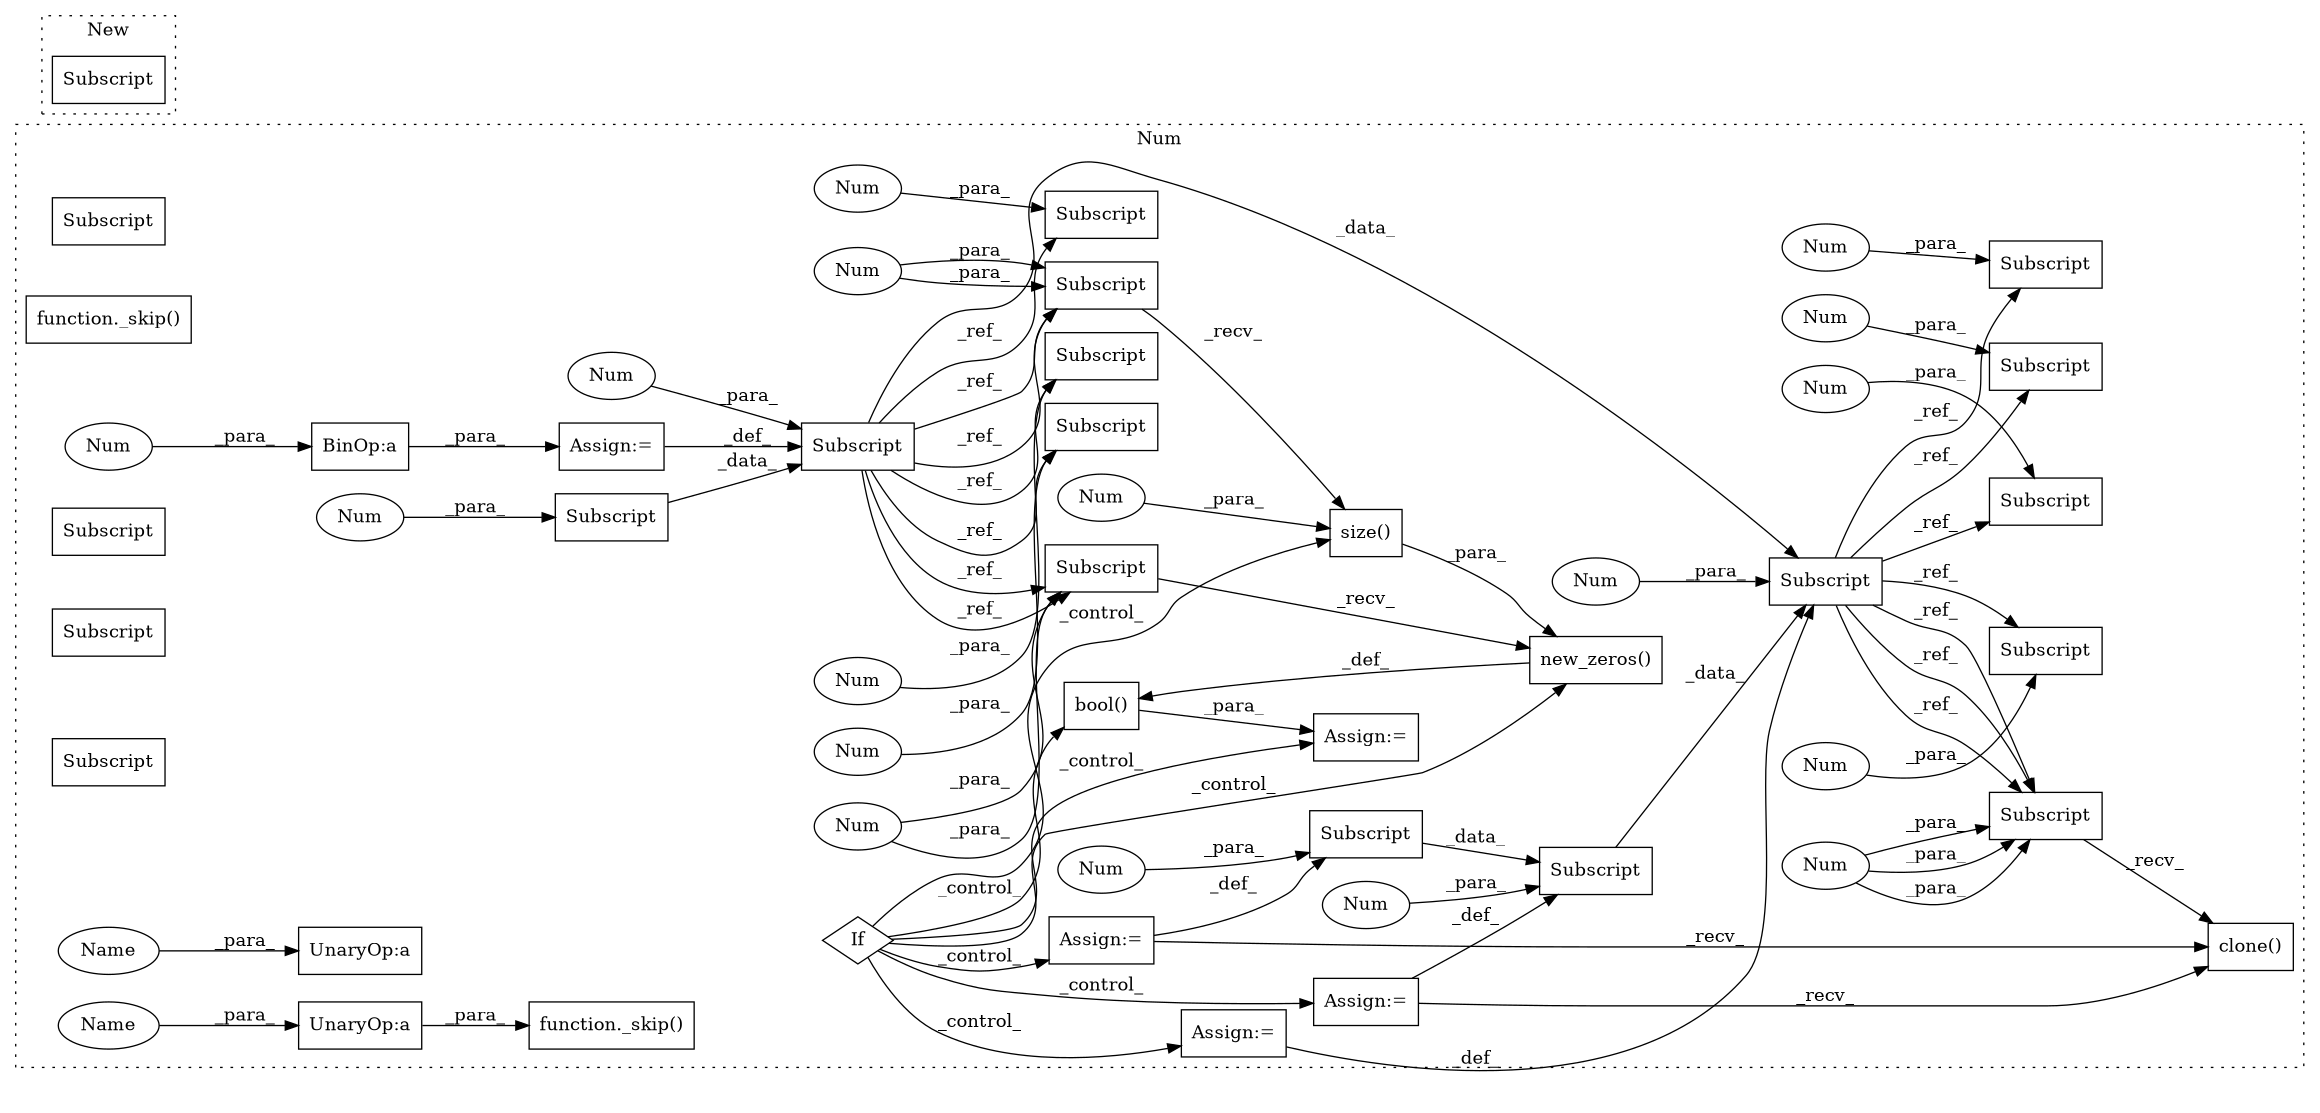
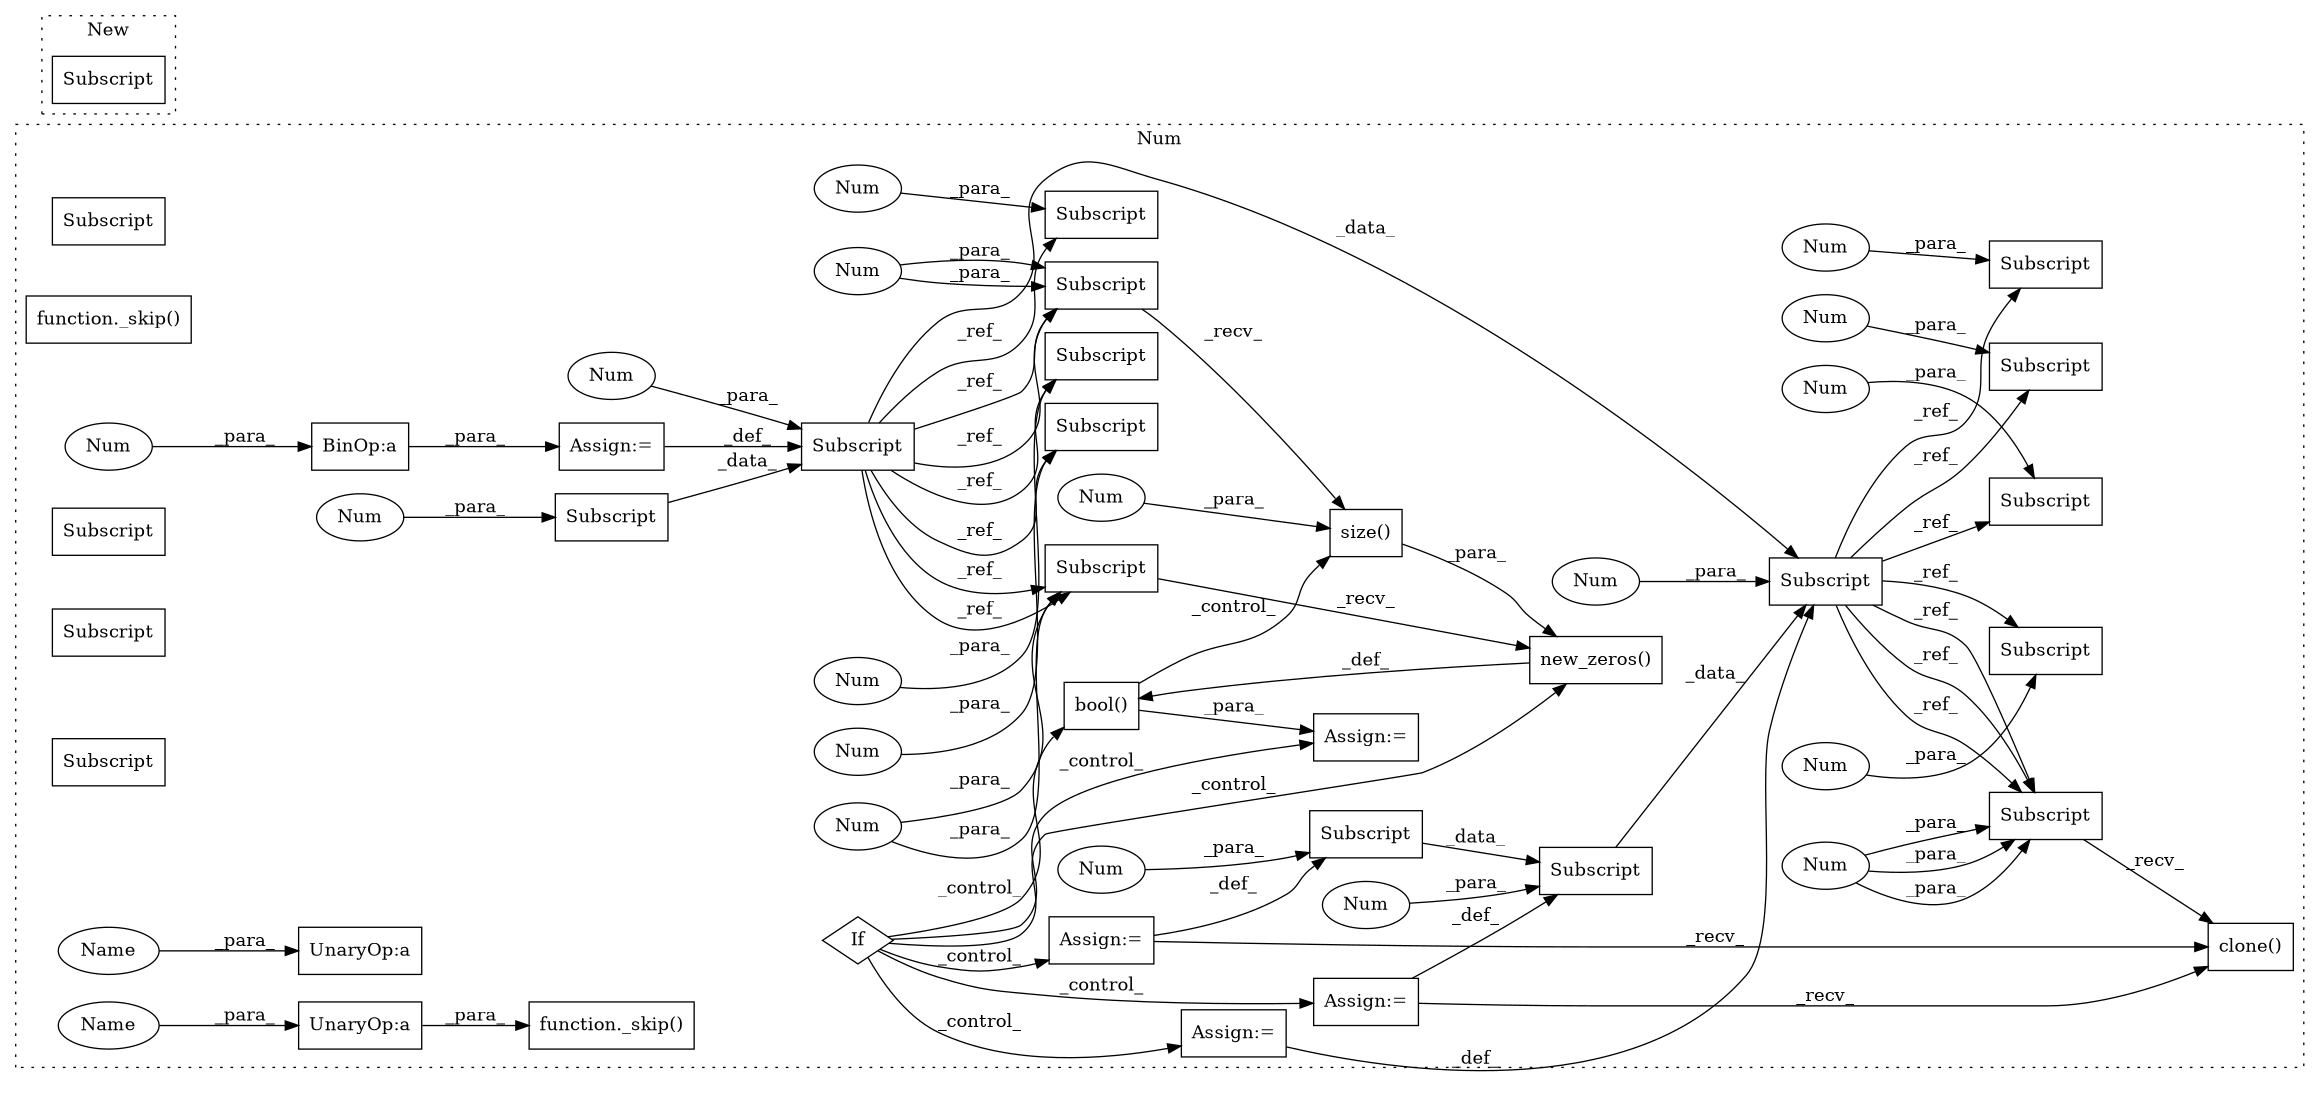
edge "If" -> "size()": now "bool()" -> "size()"
